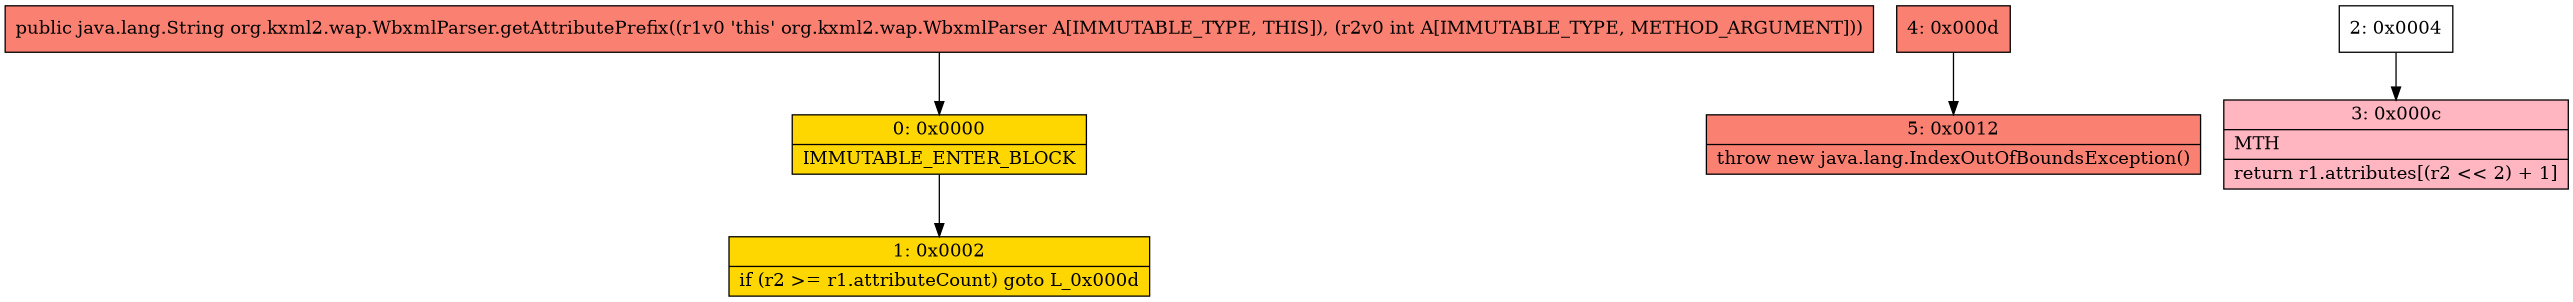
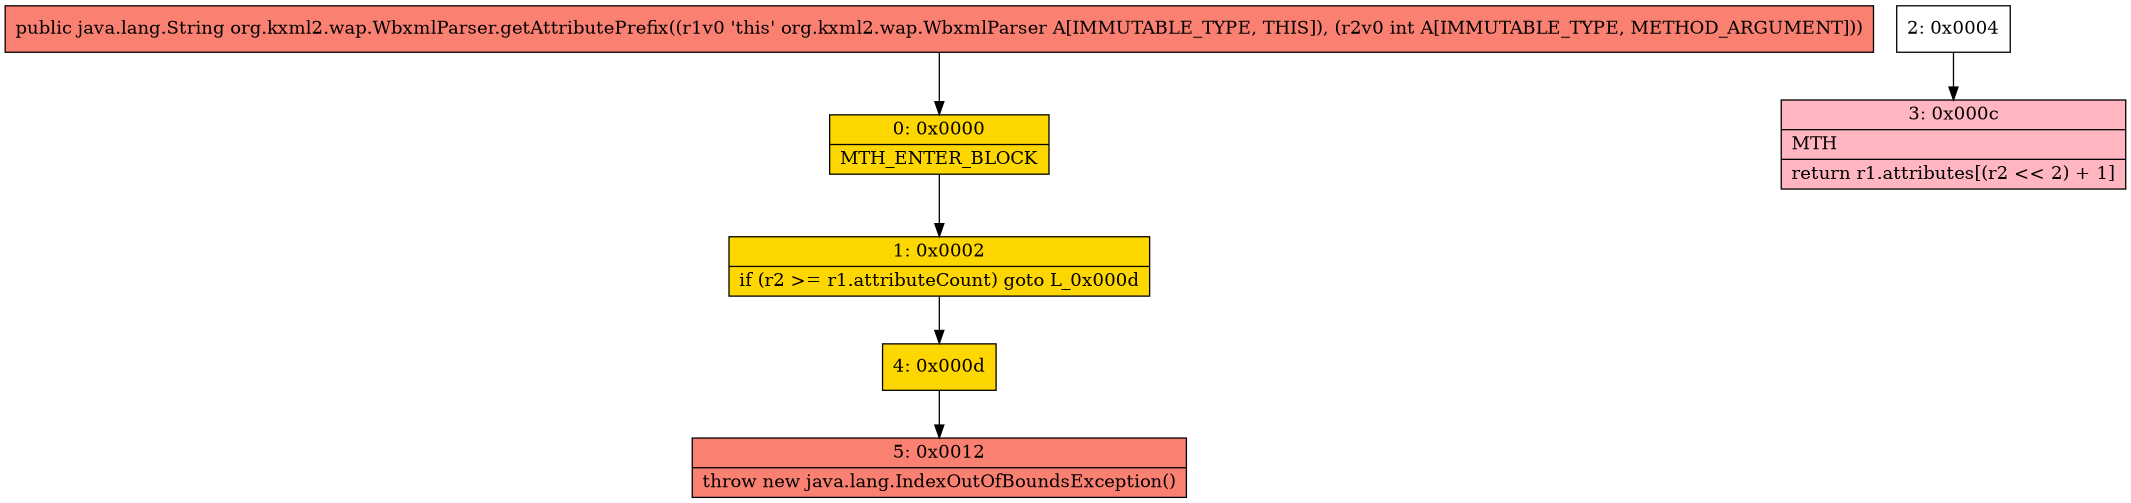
node "4: 0x000d": fillcolor salmon -> gold
node "0: 0x0000": text "IMMUTABLE_ENTER_BLOCK" -> "MTH_ENTER_BLOCK"
edge "1: 0x0002" -> "4: 0x000d": added
